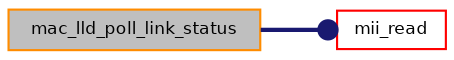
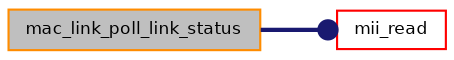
node "mac_lld_poll_link_status": label "mac_lld_poll_link_status" -> "mac_link_poll_link_status"
